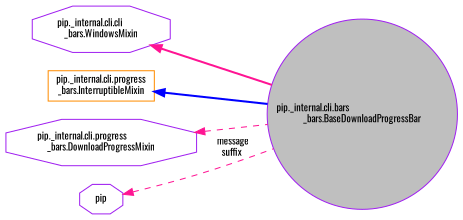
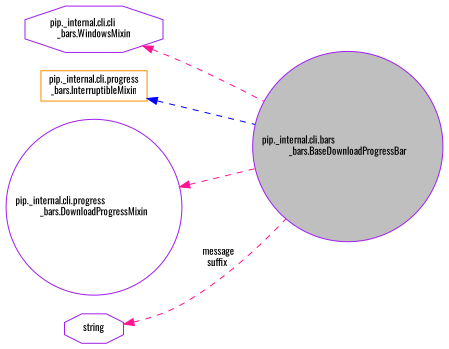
edge "pip._internal.cli.bars _bars.BaseDownloadProgressBar" -> "pip._internal.cli.cli _bars.WindowsMixin": style bold -> dashed
edge "pip._internal.cli.bars _bars.BaseDownloadProgressBar" -> "pip._internal.cli.progress _bars.InterruptibleMixin": style bold -> dashed
node "pip._internal.cli.progress _bars.DownloadProgressMixin": shape octagon -> circle
node "pip": label "pip" -> "string"
